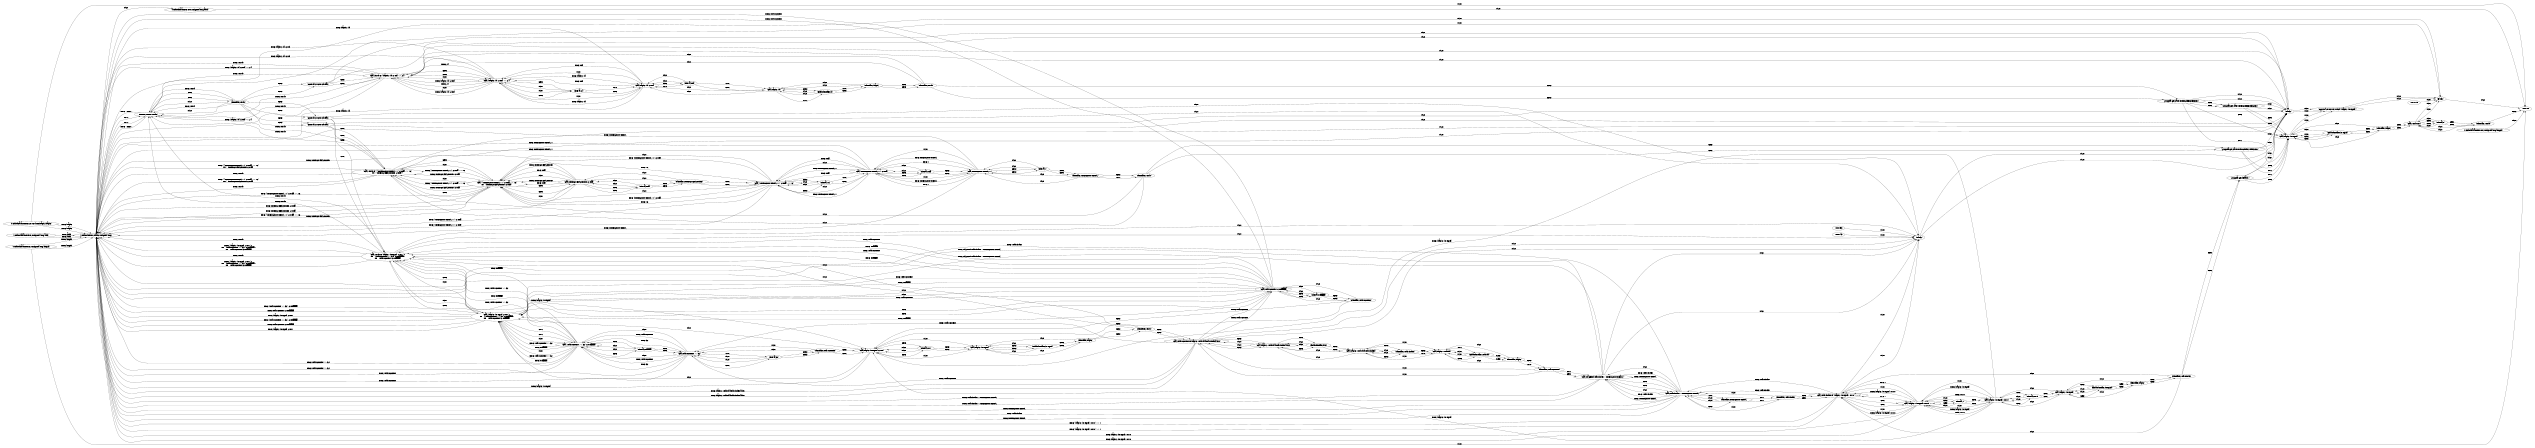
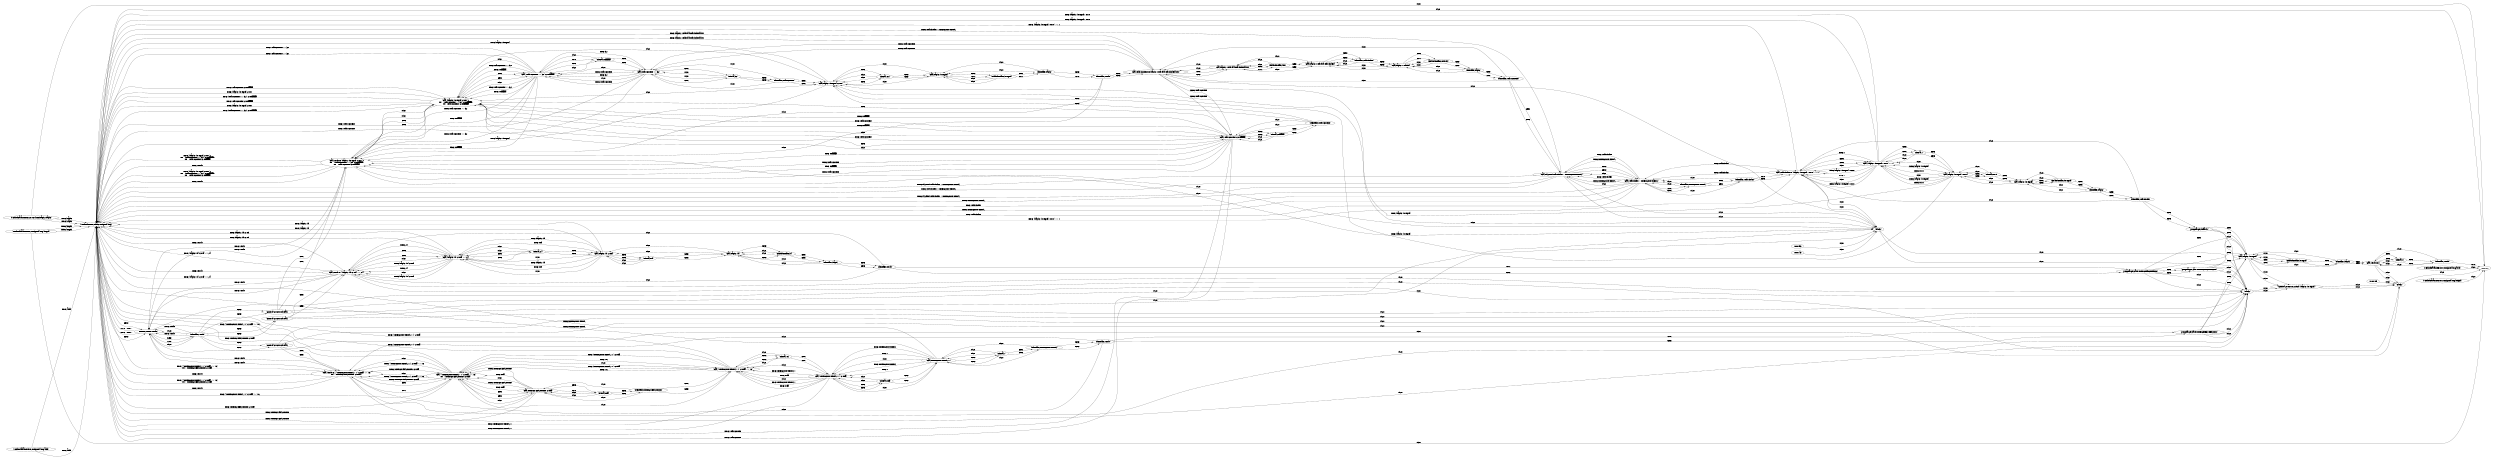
edge "(MethodReturn,static unsigned long)" -> "(MethodParameterOut,unsigned long addr)": now "(MethodReturn,static unsigned long)" -> "1000100"
